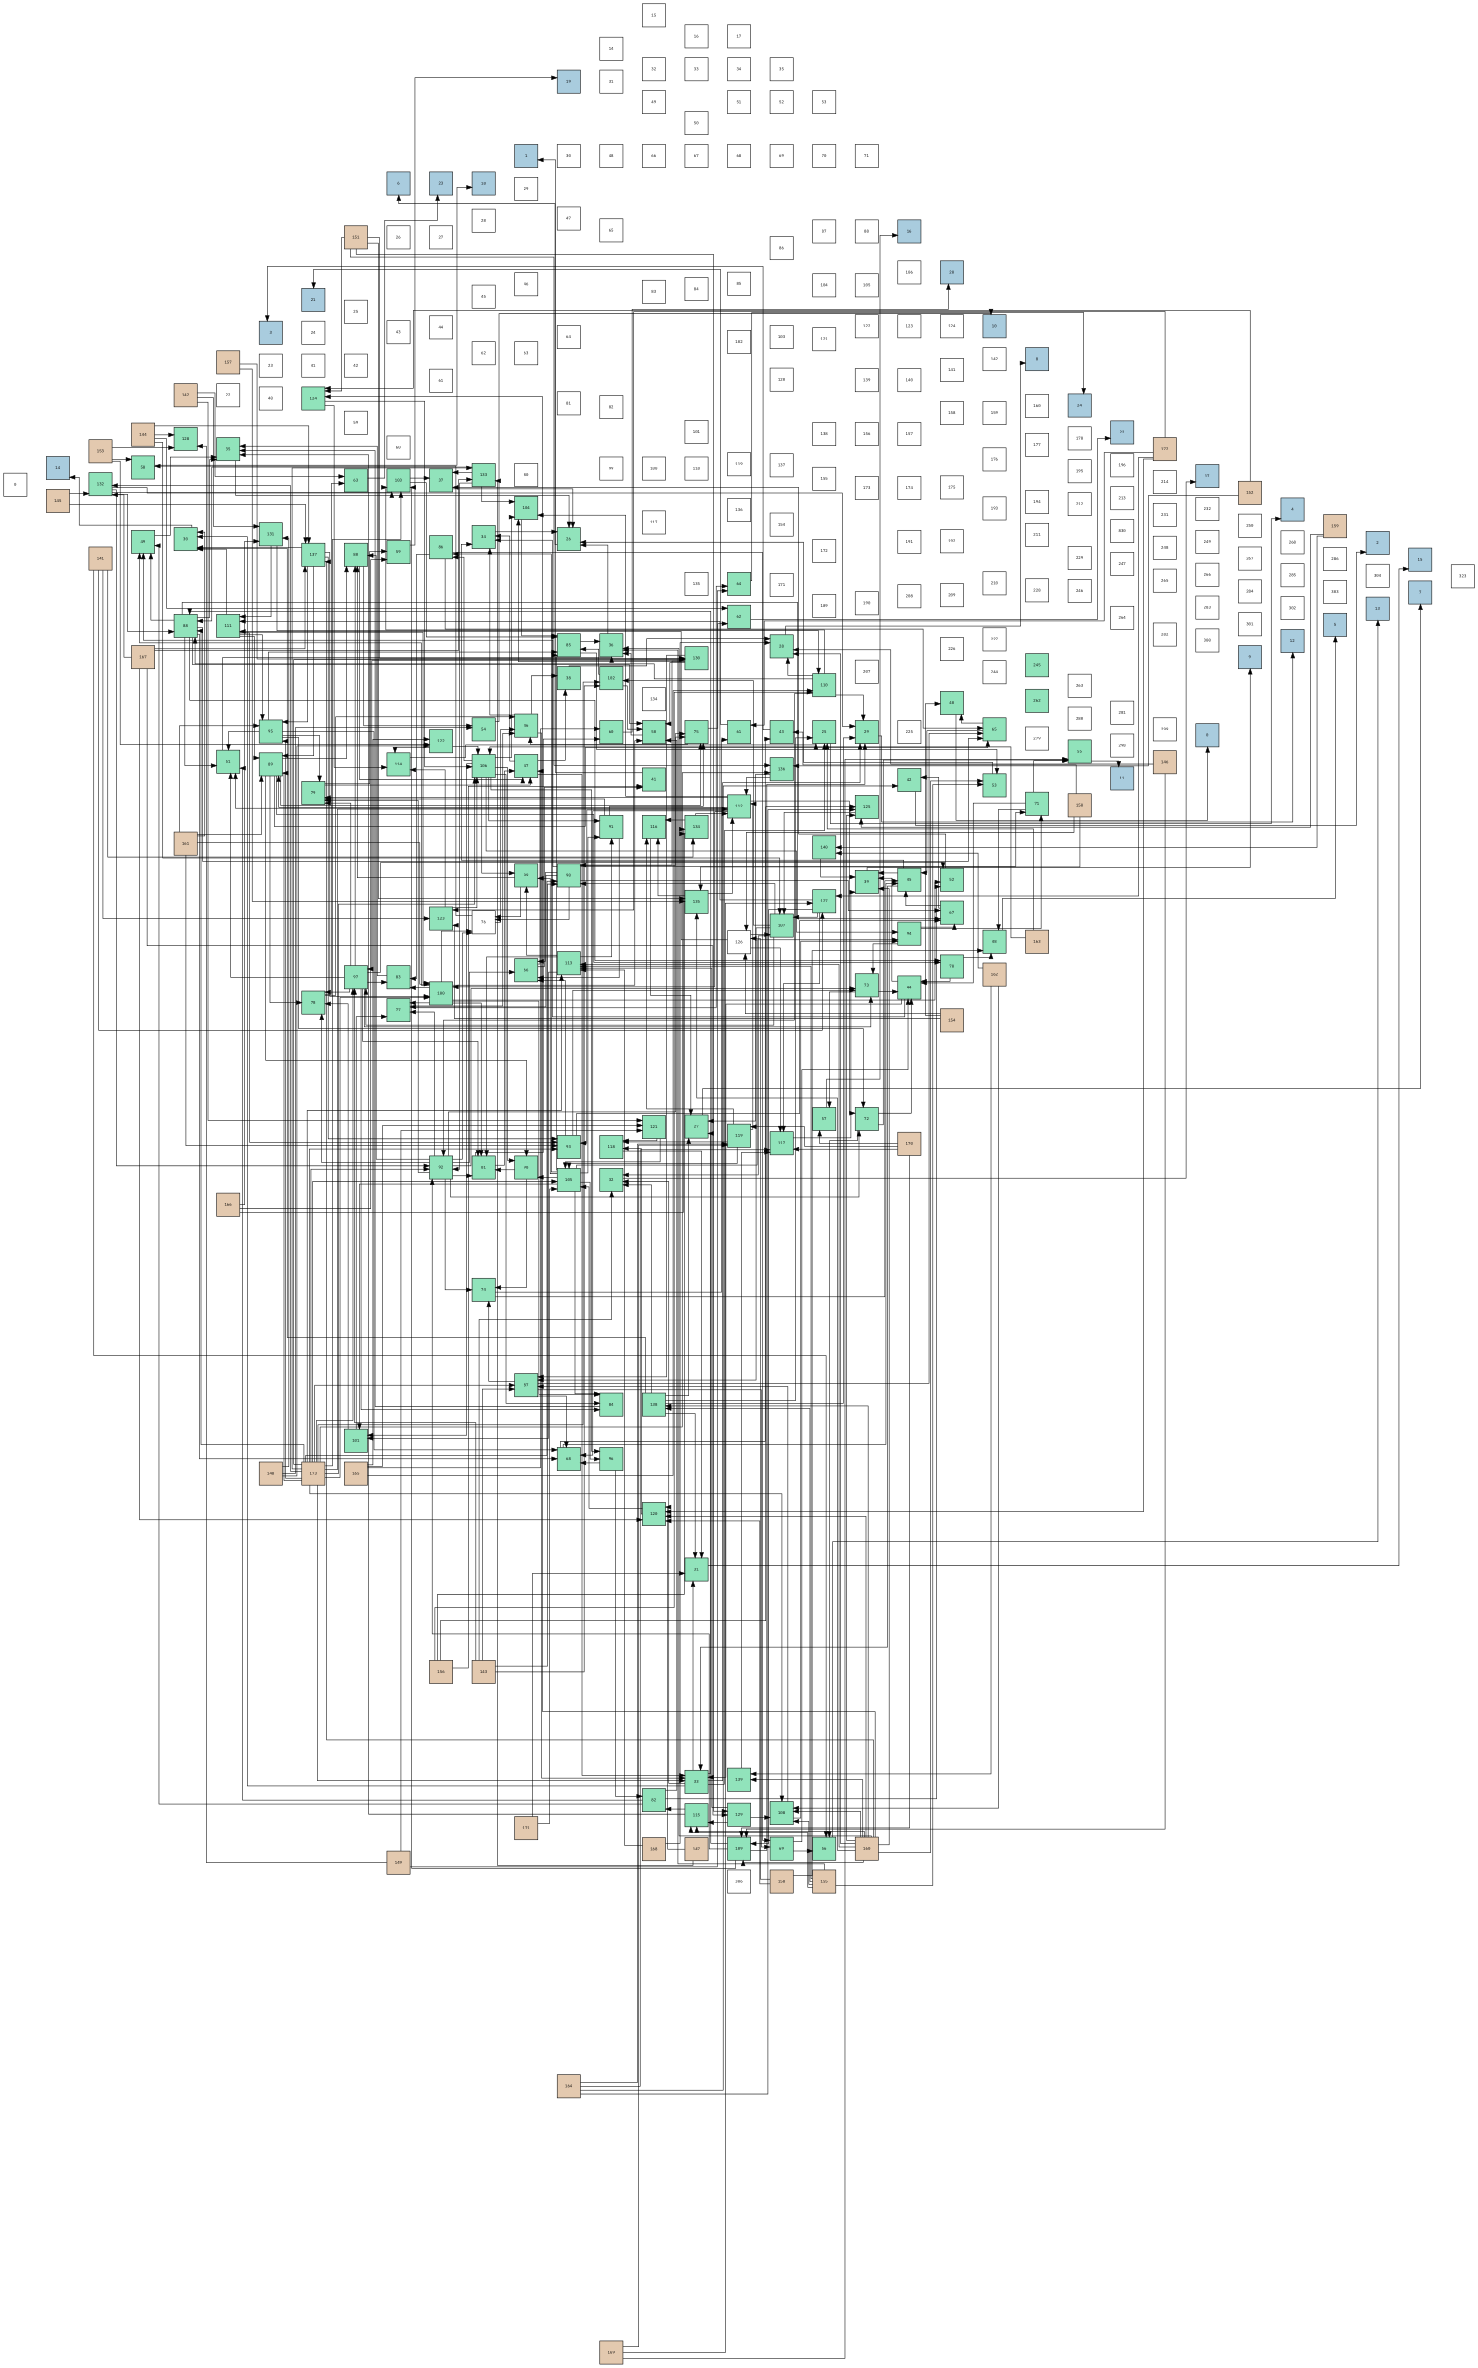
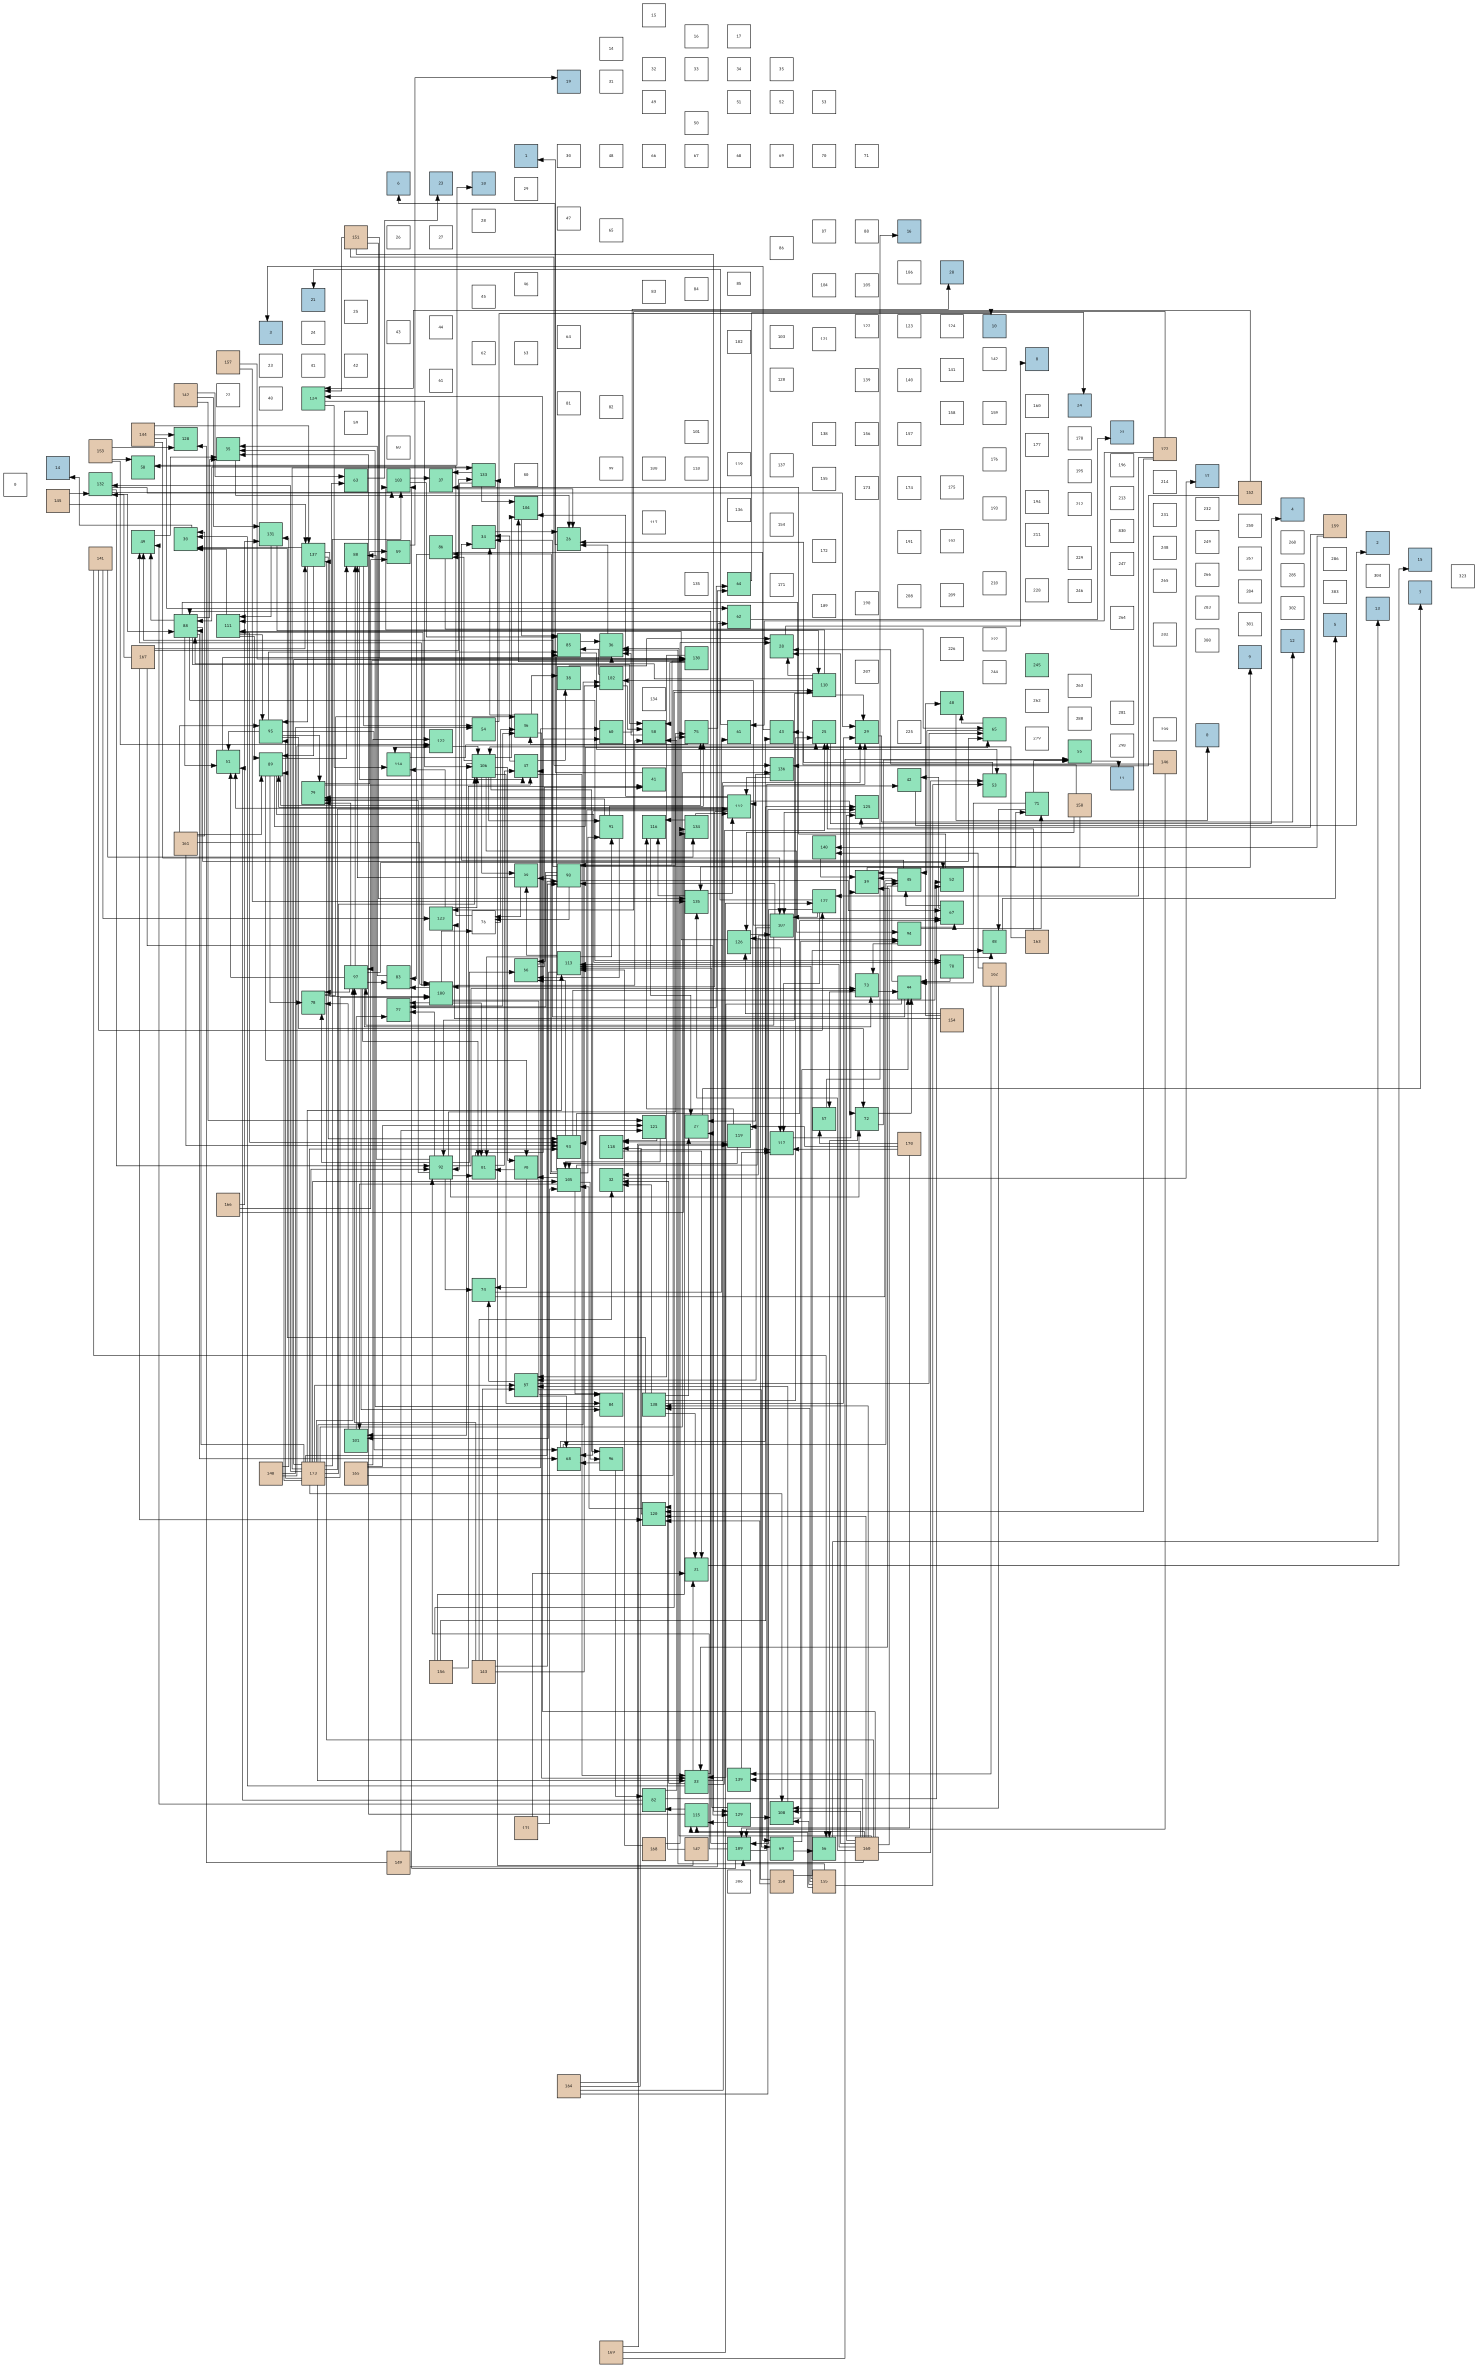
node "262": fillcolor #91e3bb -> #ffffff
node "126": fillcolor #ffffff -> #91e3bb
edge "92" -> "76": removed
